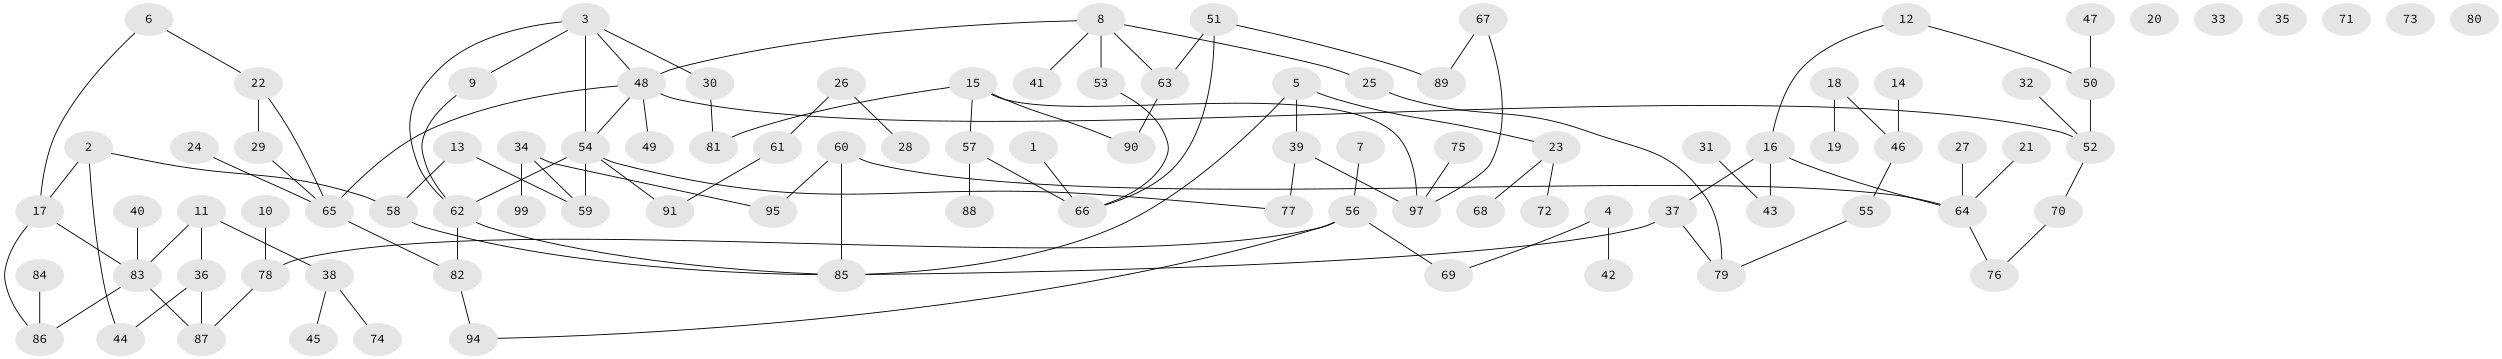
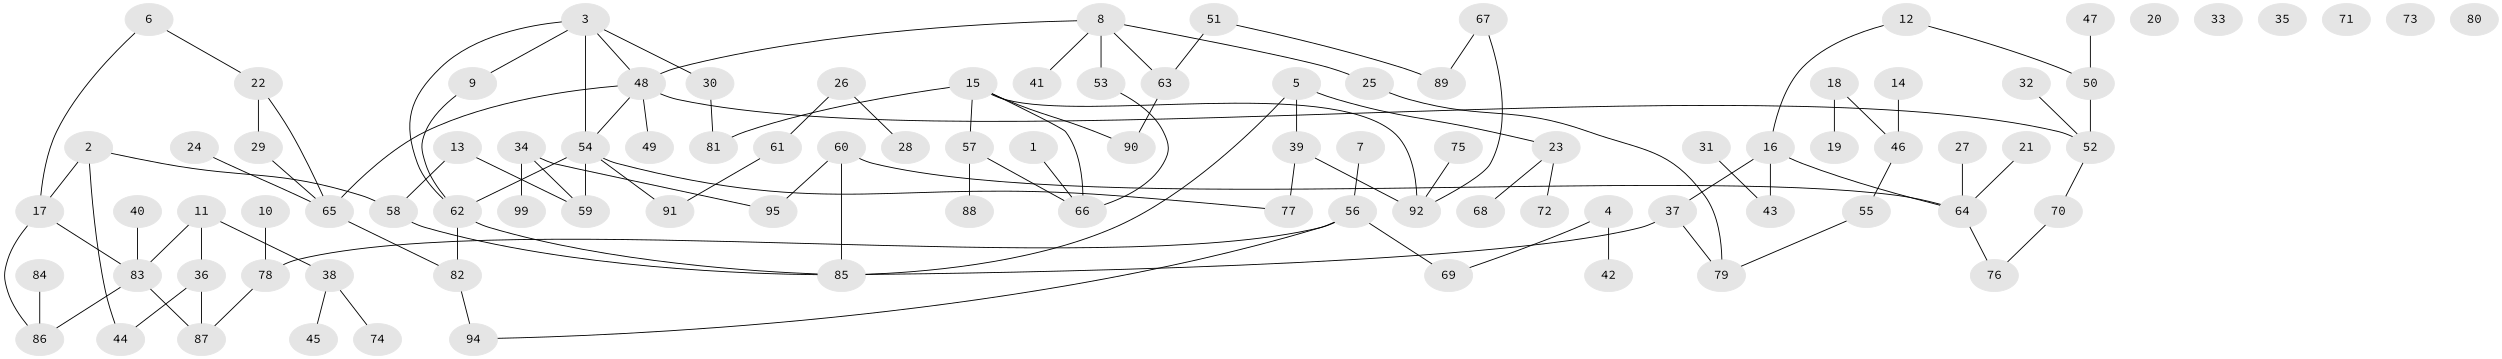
edge "51" -- "66": now "15" -- "66"
node "97": label "97" -> "92"
